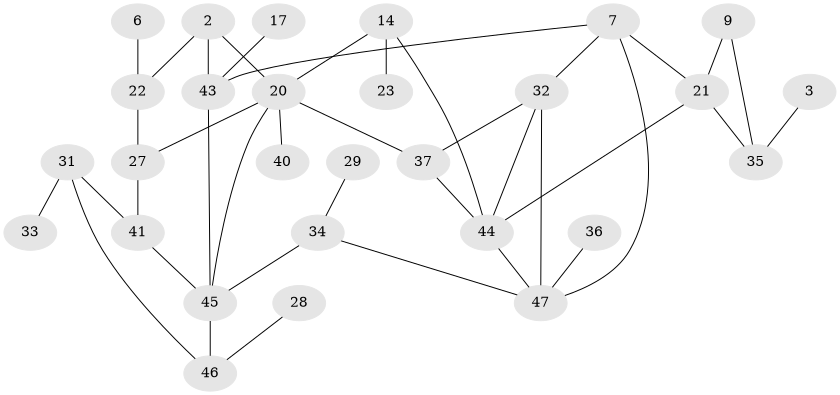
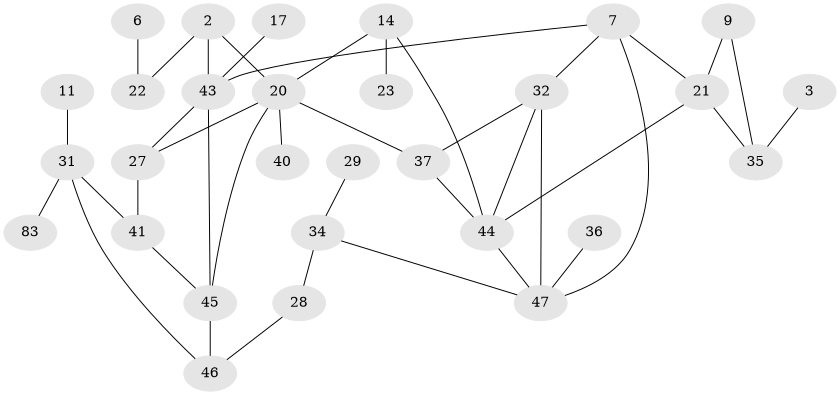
node "11": added
edge "22" -- "27": now "43" -- "27"
node "33": label "33" -> "83"
edge "34" -- "45": now "34" -- "28"
